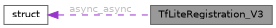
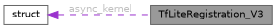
edge "TfLiteRegistration_V3" -> "struct": label " async_async" -> " async_kernel"
